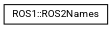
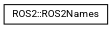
node "ROS1::ROS2Names": label "ROS1::ROS2Names" -> "ROS2::ROS2Names"
